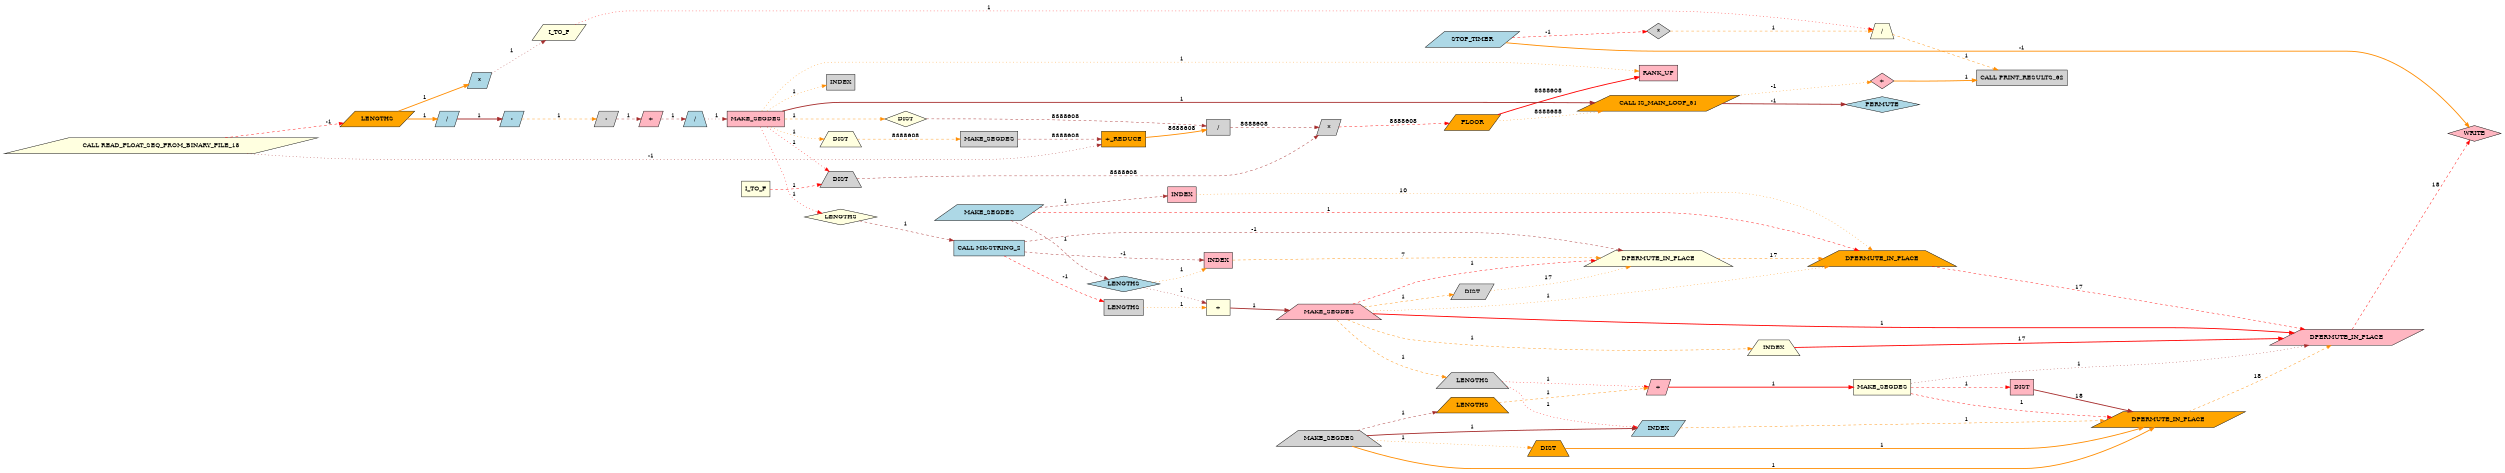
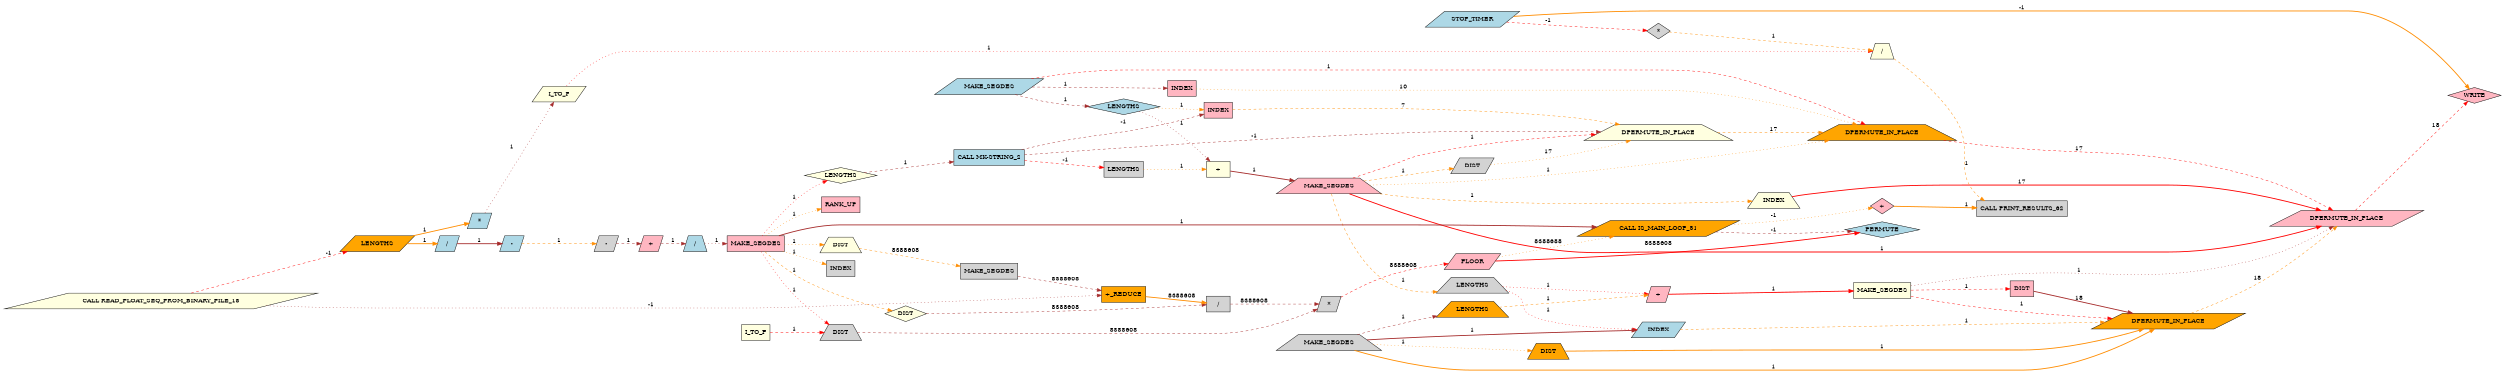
edge "FLOOR" -> "RANK_UP": now "FLOOR" -> "PERMUTE"
edge "CALL IS_MAIN_LOOP_51" -> "PERMUTE": style bold -> dashed
node "FLOOR": fillcolor orange -> lightpink
